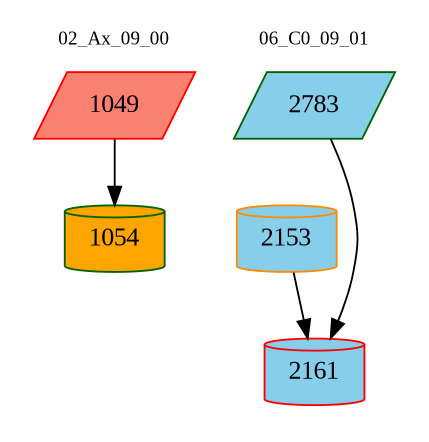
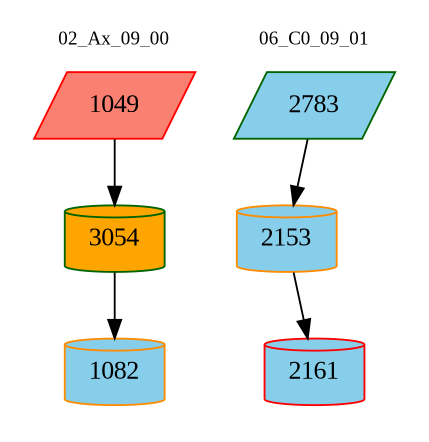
edge "2783" -> "2161": now "2783" -> "2153"
node "1054": label "1054" -> "3054"
node "1082": added
